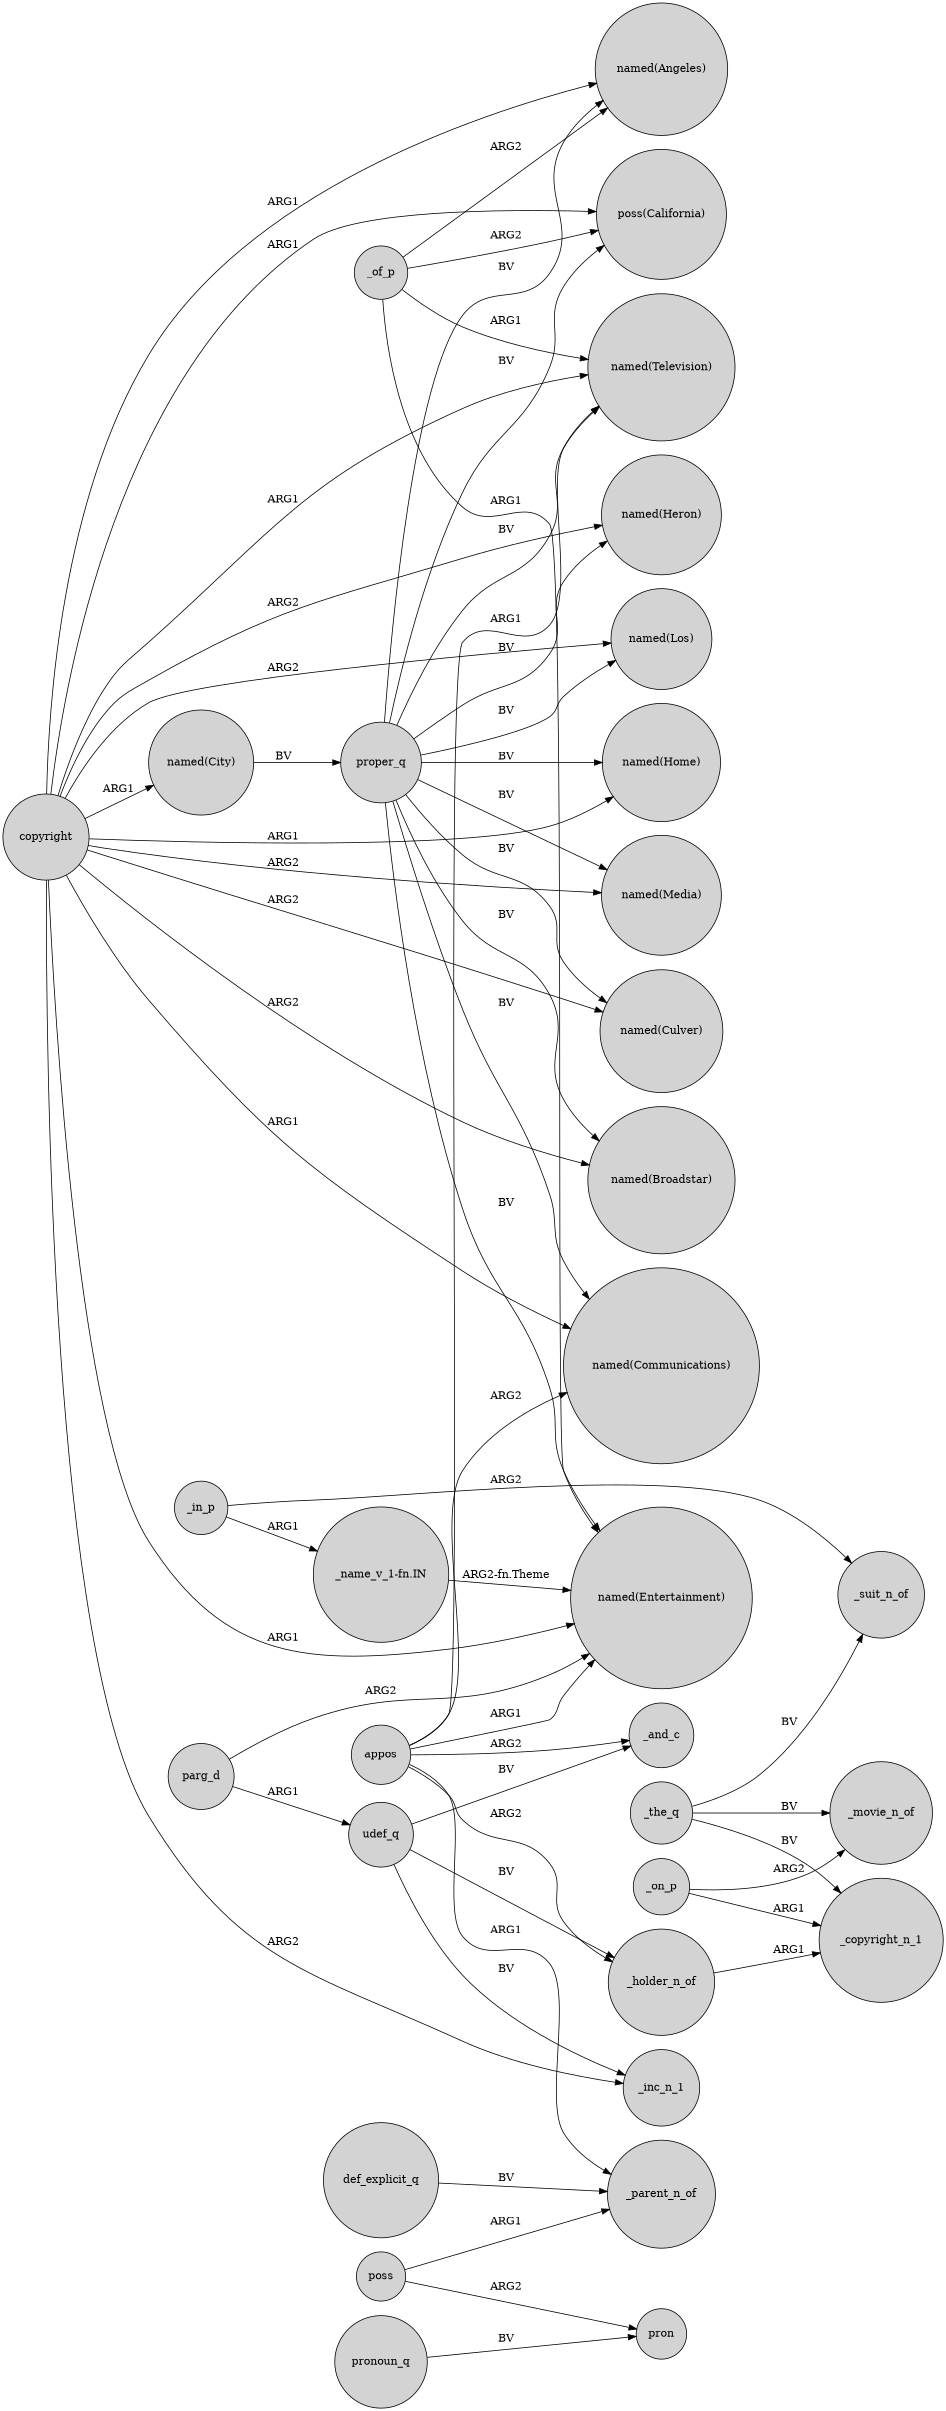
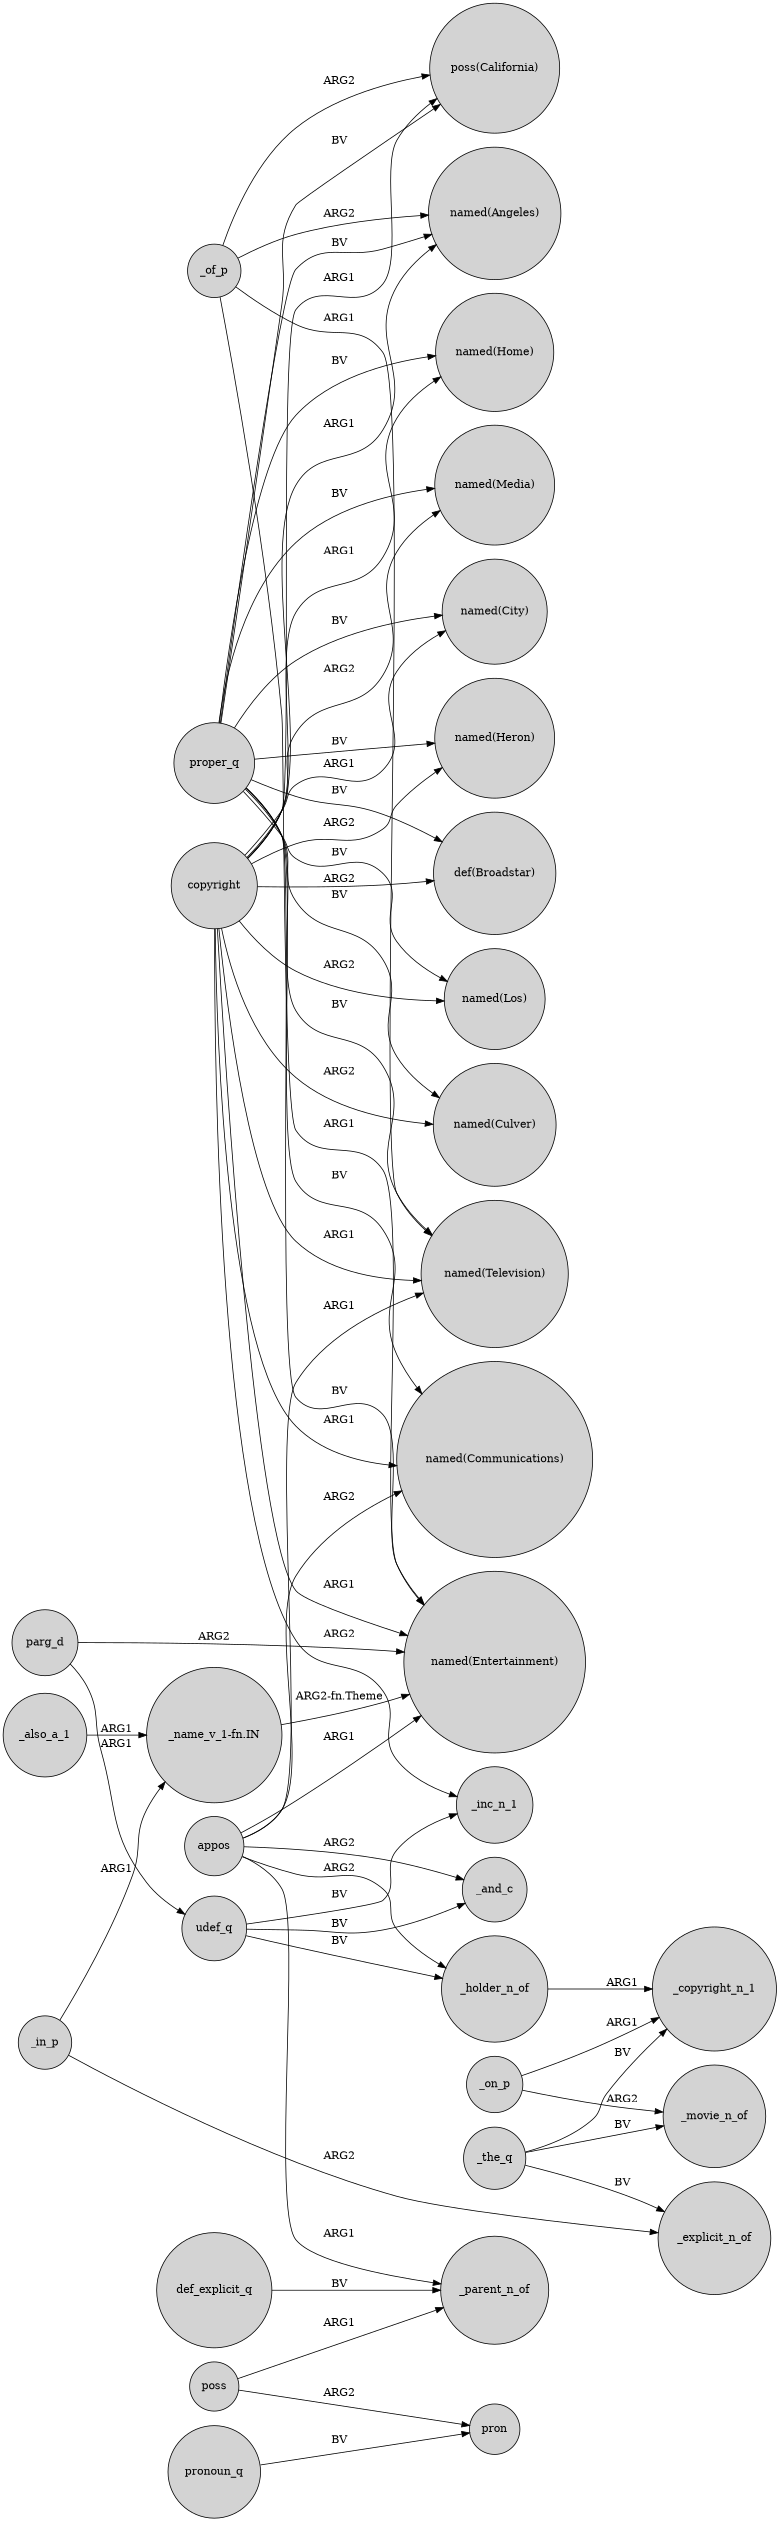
edge "named(City)" -> "proper_q": reversed
node "named(Broadstar)": label "named(Broadstar)" -> "def(Broadstar)"
node "_suit_n_of": label "_suit_n_of" -> "_explicit_n_of"
node "_also_a_1": added
